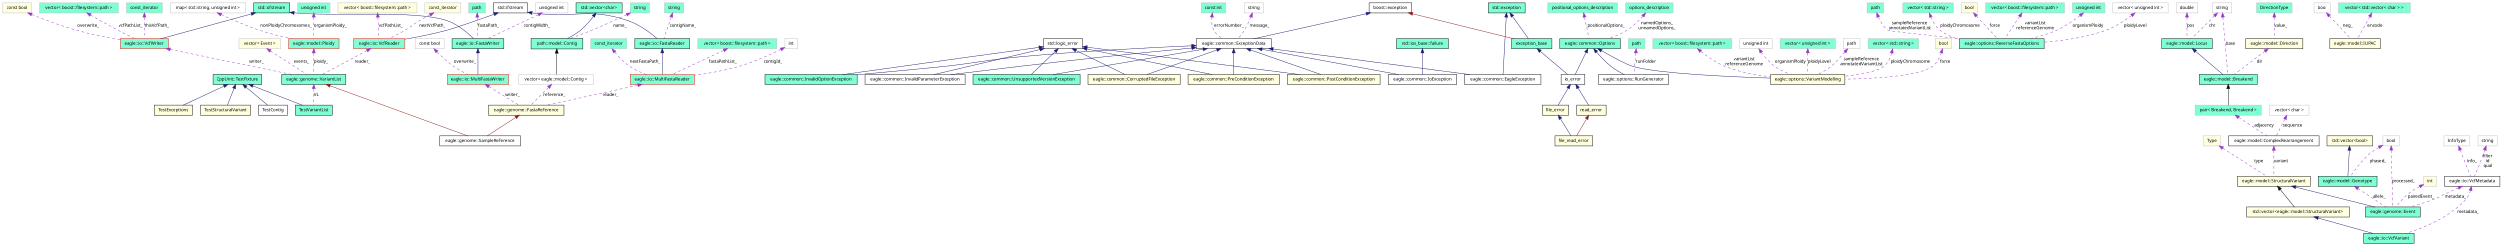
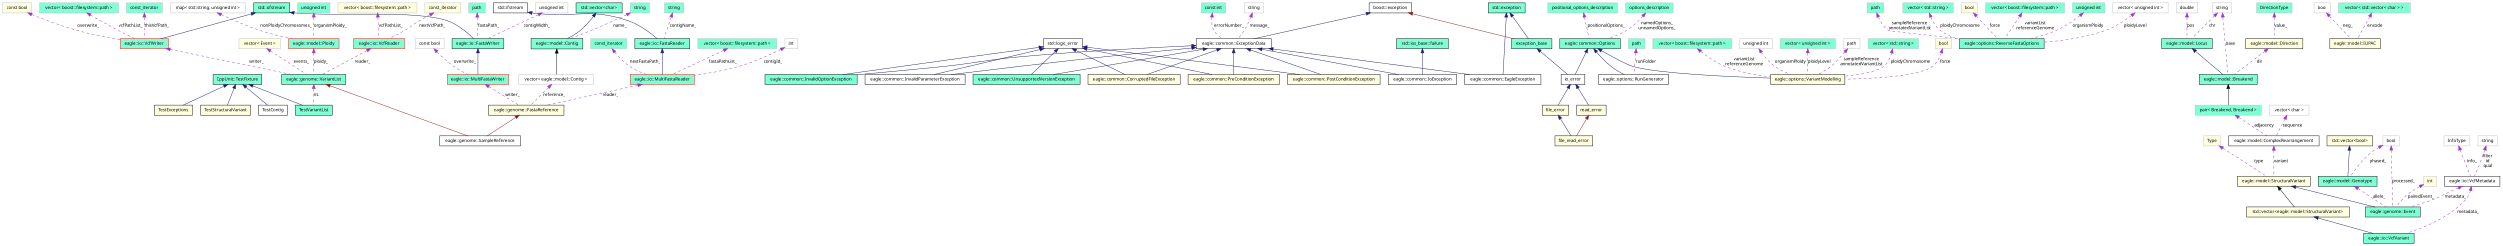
edge "eagle::io::VcfReader" -> "std::ifstream": removed
node "path::model::Contig": label "path::model::Contig" -> "eagle::model::Contig"
